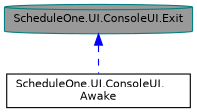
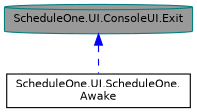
node "ScheduleOne.UI.ConsoleUI. Awake": label "ScheduleOne.UI.ConsoleUI. Awake" -> "ScheduleOne.UI.ScheduleOne. Awake"
